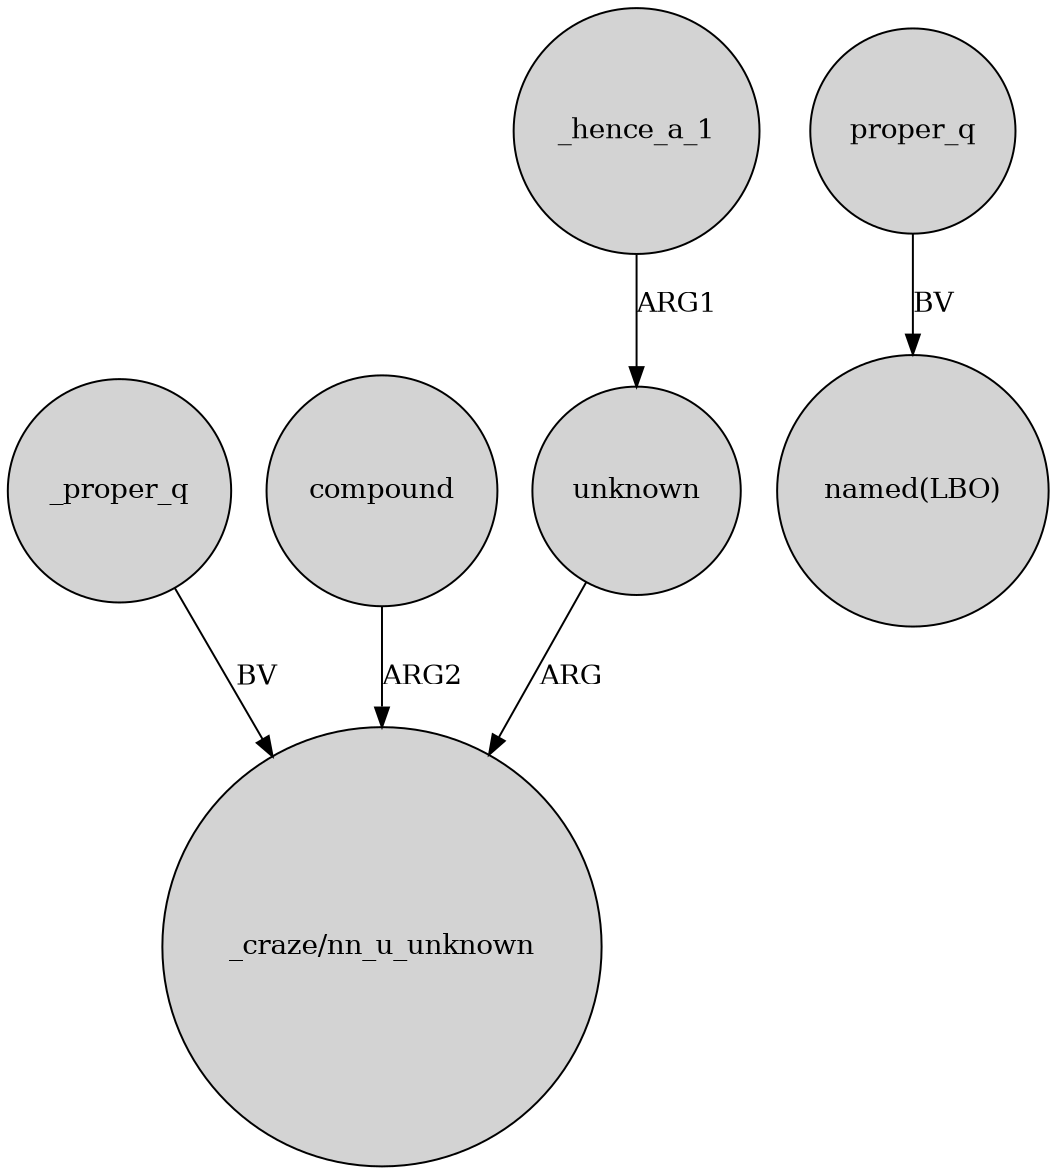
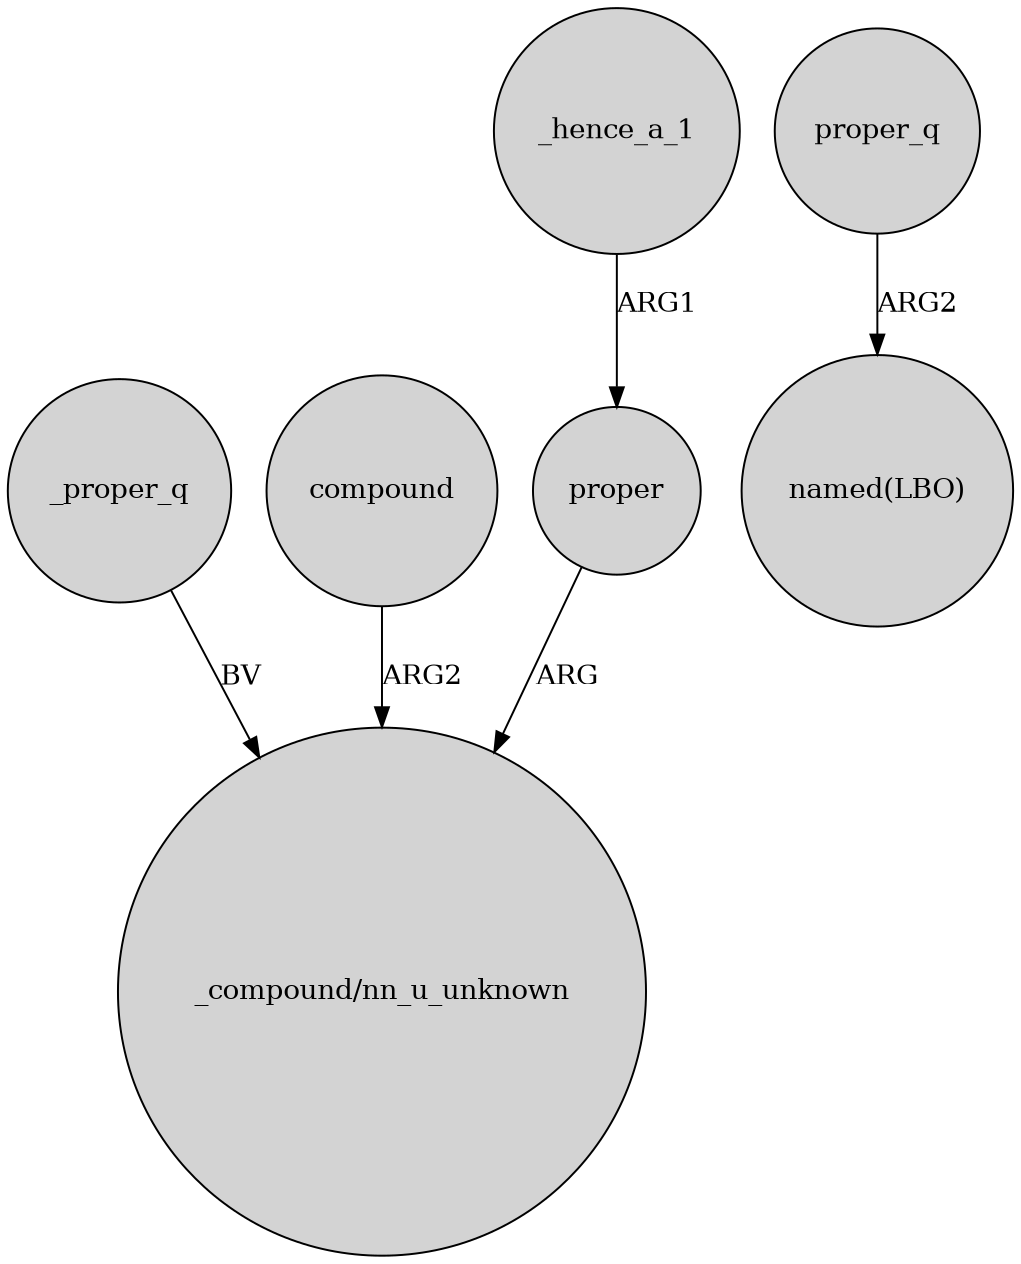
edge "proper_q" -> "named(LBO)": label "BV" -> "ARG2"
node "unknown": label "unknown" -> "proper"
node "_craze/nn_u_unknown": label "_craze/nn_u_unknown" -> "_compound/nn_u_unknown"
